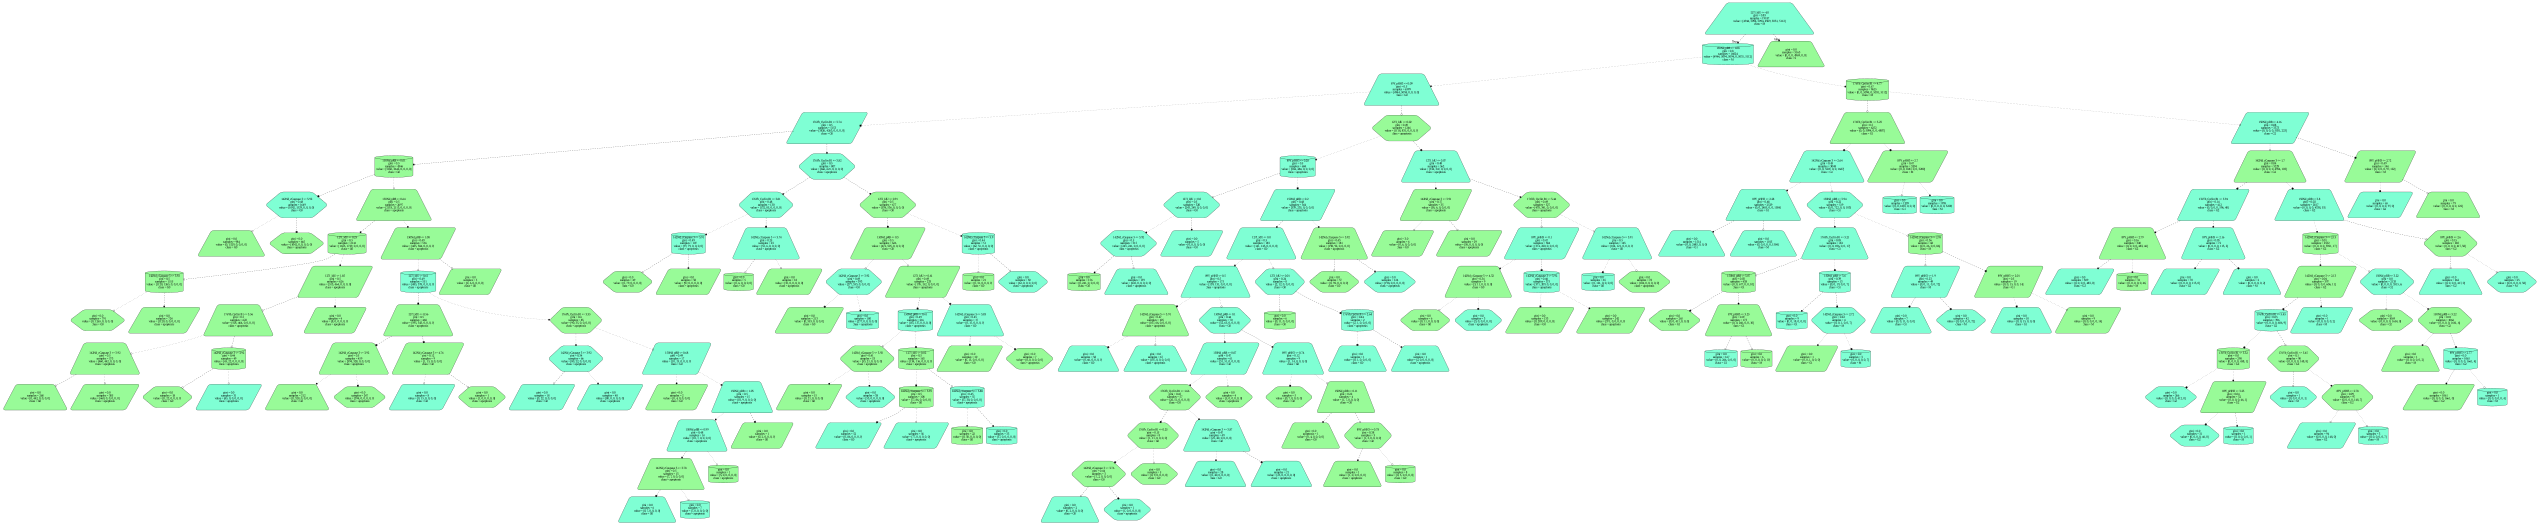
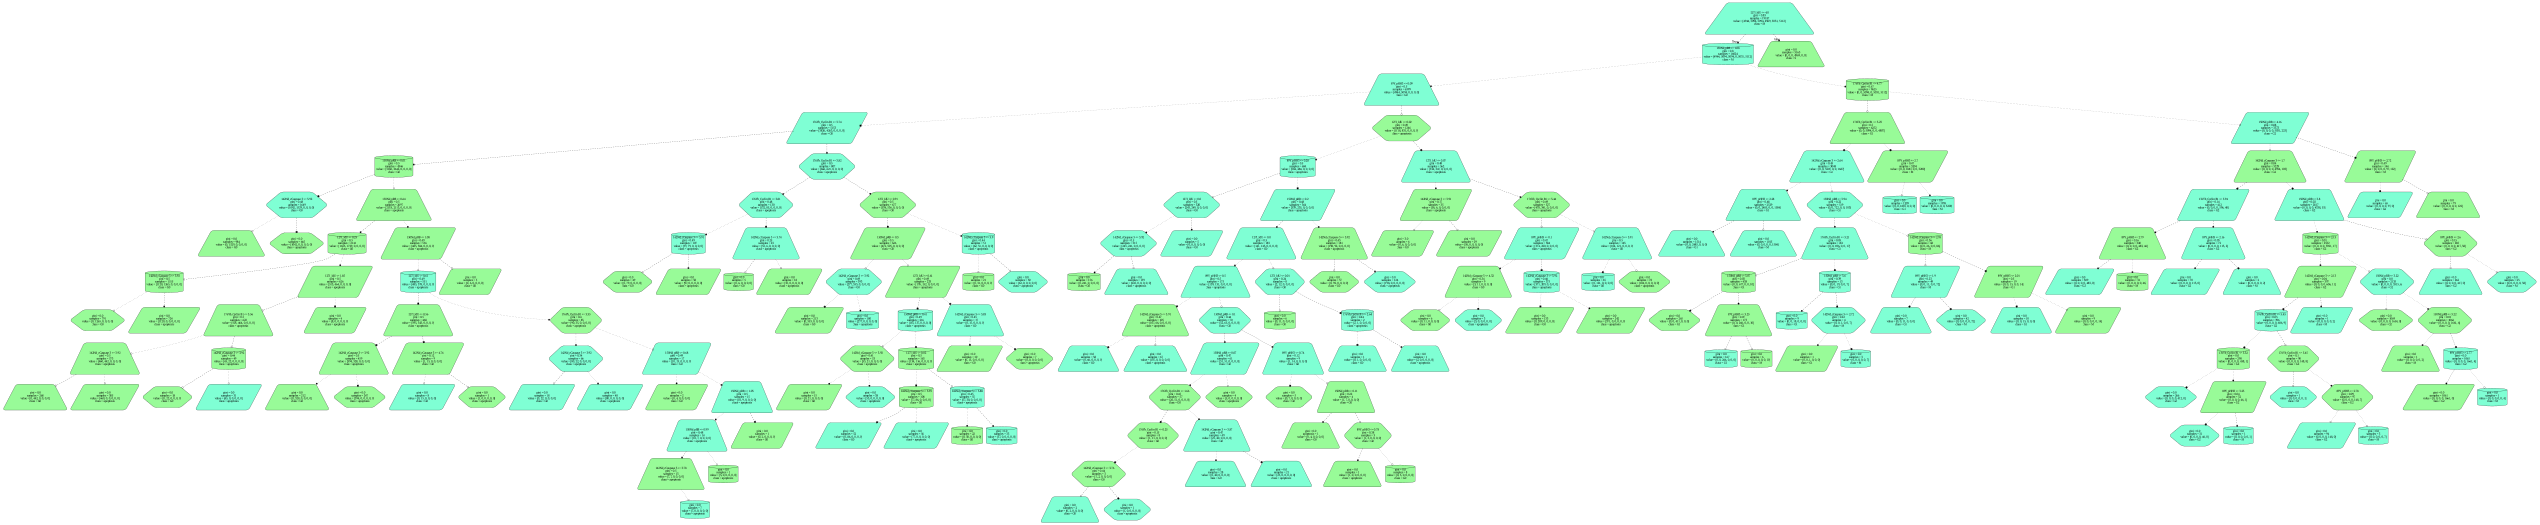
node "gini = 0.0 samples = 5 value = [0, 9, 0, 0, 0, 0] class = G0": removed
node "gini = 0.0 samples = 6 value = [0, 7, 0, 0, 0, 0] class = G0": removed
